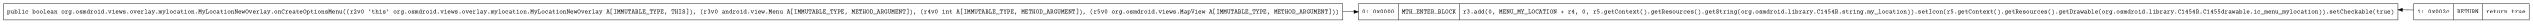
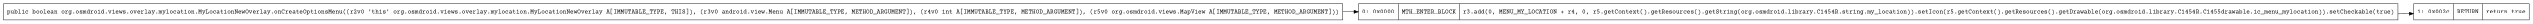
edge "1: 0x002c" -> "0: 0x0000": reversed
